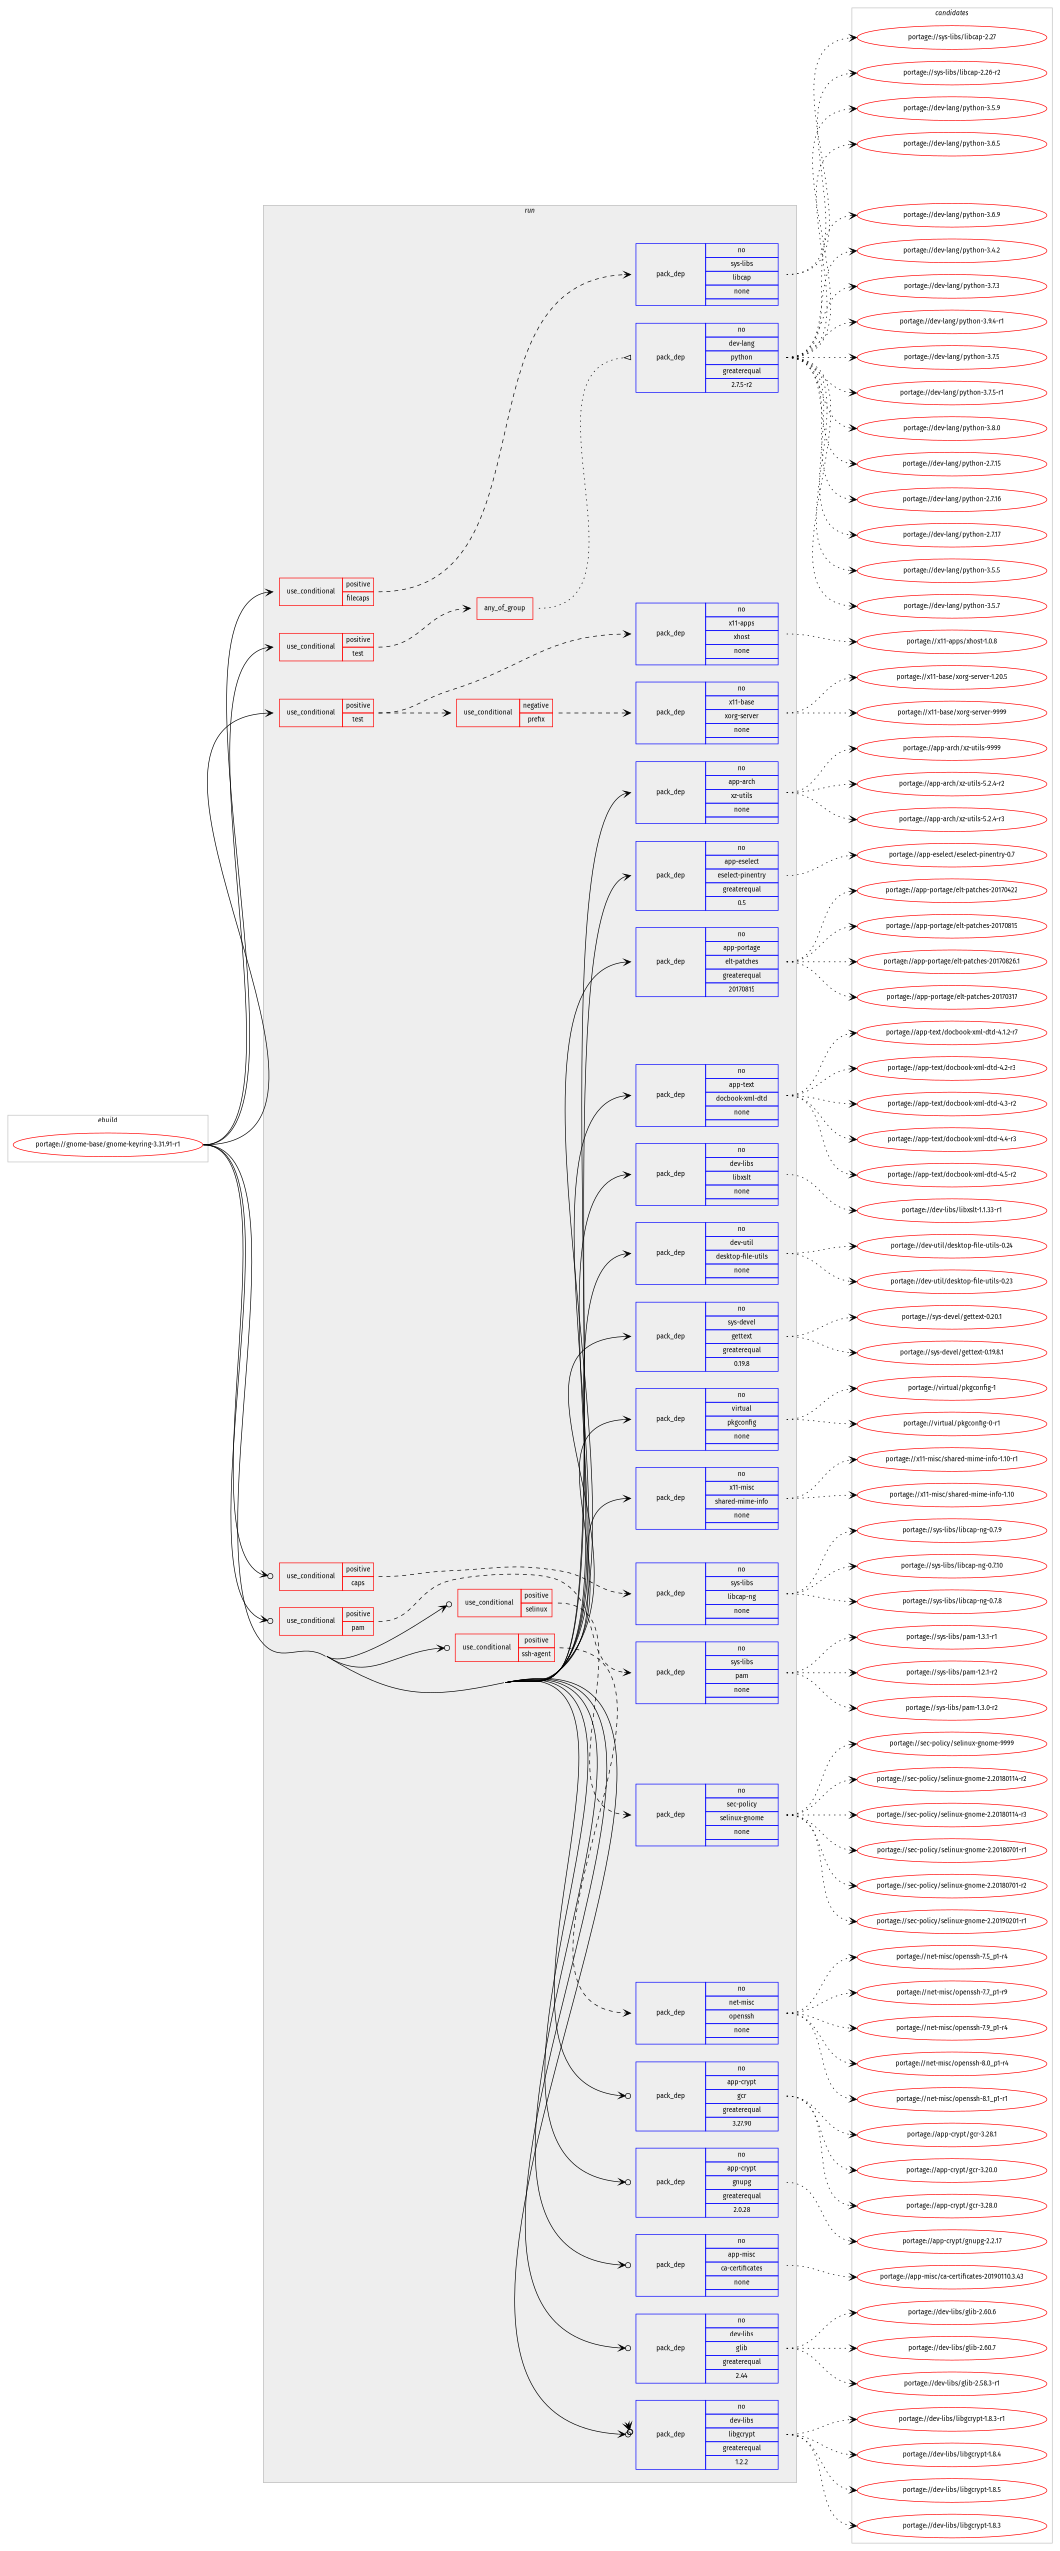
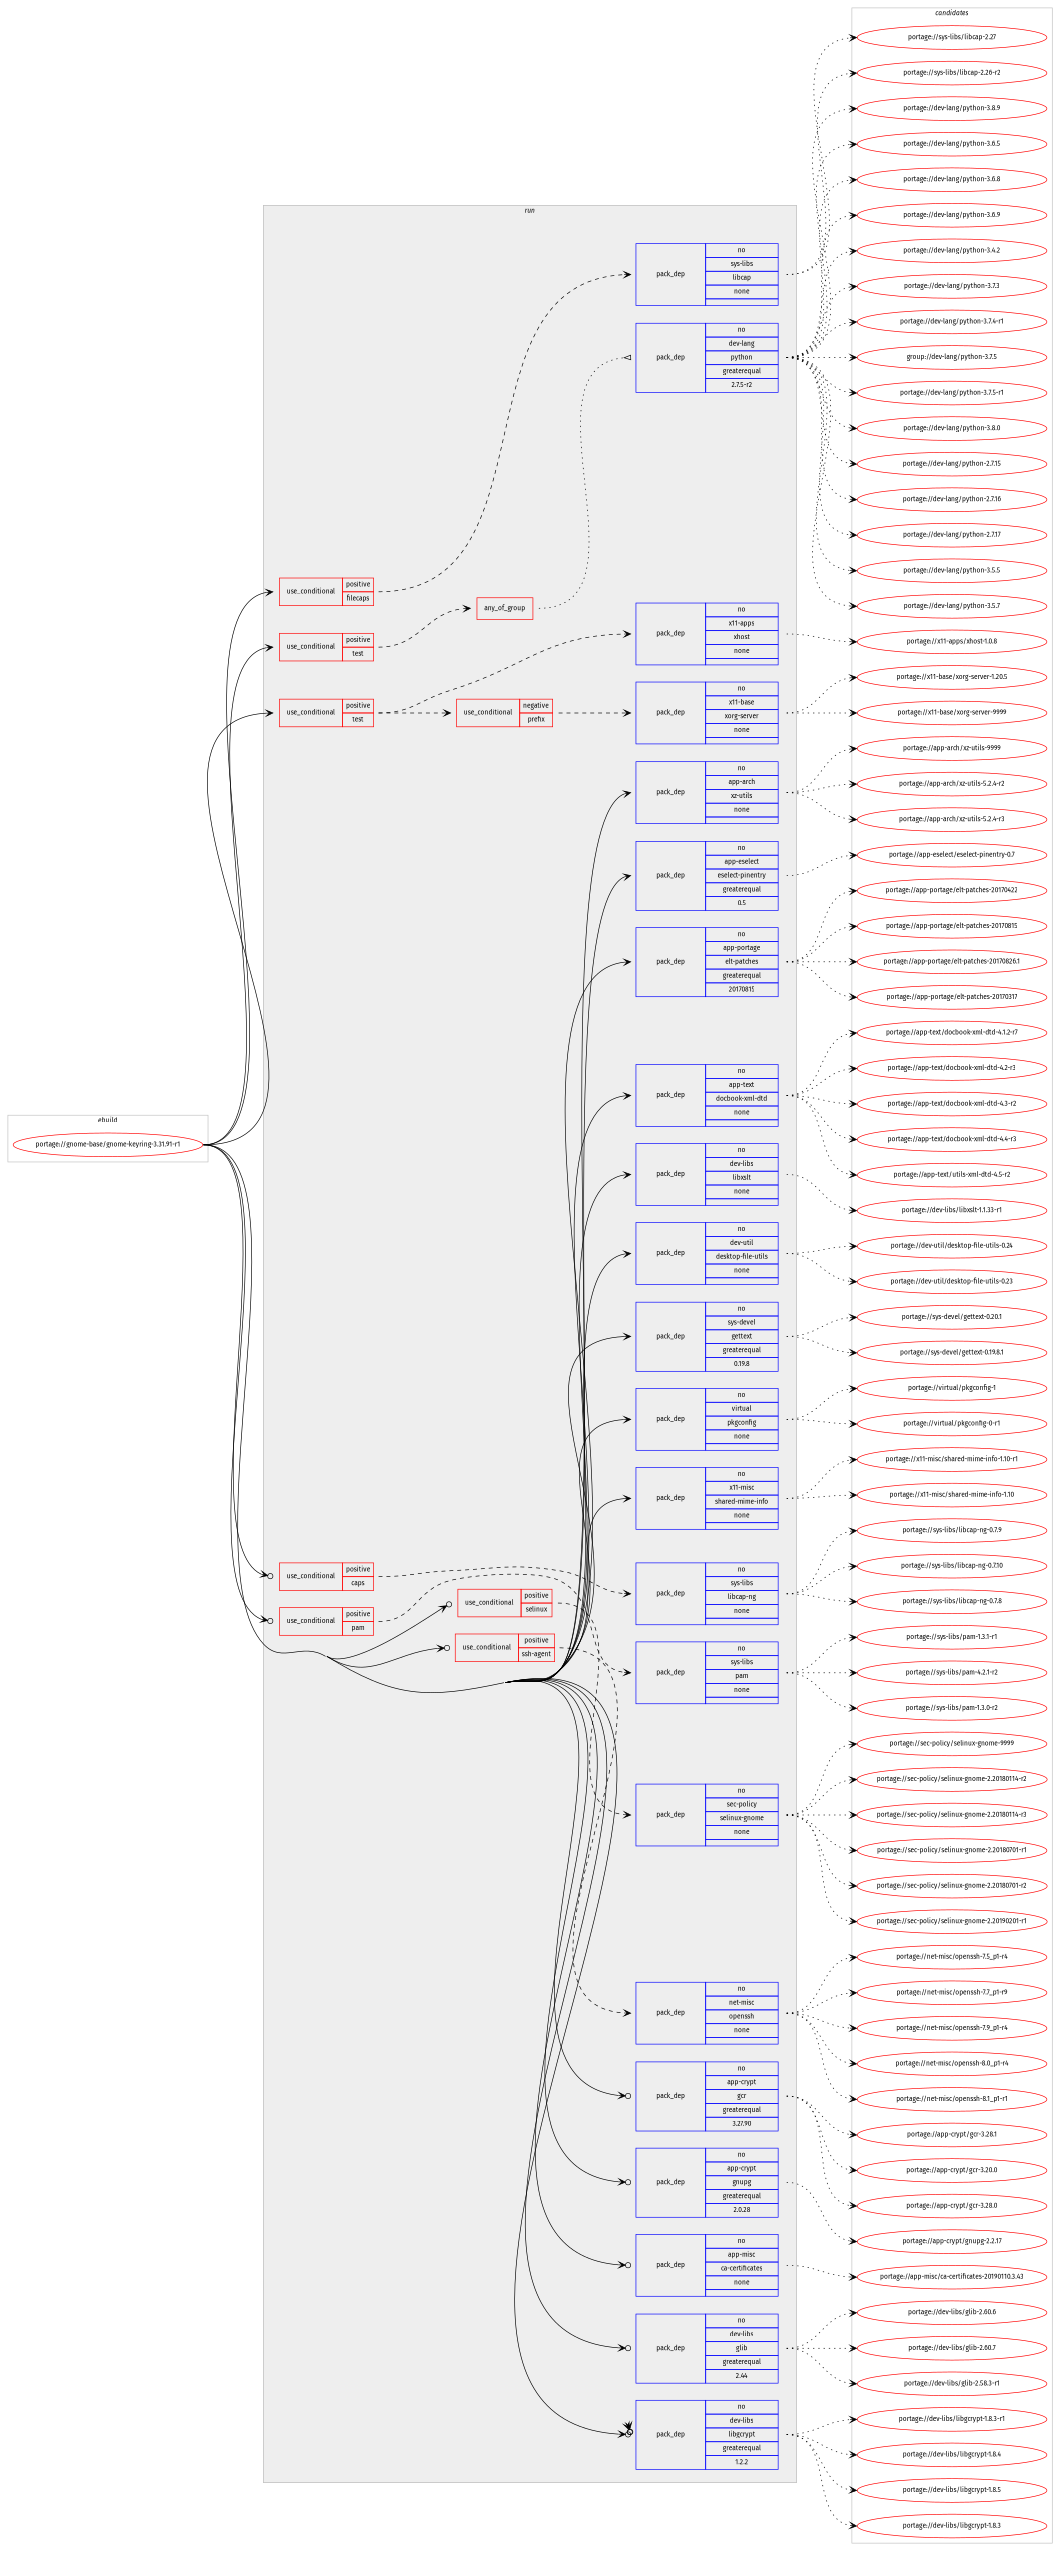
node "portage://dev-lang/python-3.5.9": label "portage://dev-lang/python-3.5.9" -> "portage://dev-lang/python-3.8.9"
node "portage://dev-lang/python-3.6.8": added
node "portage://dev-lang/python-3.9.4-r1": label "portage://dev-lang/python-3.9.4-r1" -> "portage://dev-lang/python-3.7.4-r1"
node "portage://dev-lang/python-3.7.5": label "portage://dev-lang/python-3.7.5" -> "group://dev-lang/python-3.7.5"
node "portage://app-text/docbook-xml-dtd-4.5-r2": label "portage://app-text/docbook-xml-dtd-4.5-r2" -> "portage://app-text/utils-xml-dtd-4.5-r2"
node "portage://sys-libs/pam-1.2.1-r2": label "portage://sys-libs/pam-1.2.1-r2" -> "portage://sys-libs/pam-4.2.1-r2"
